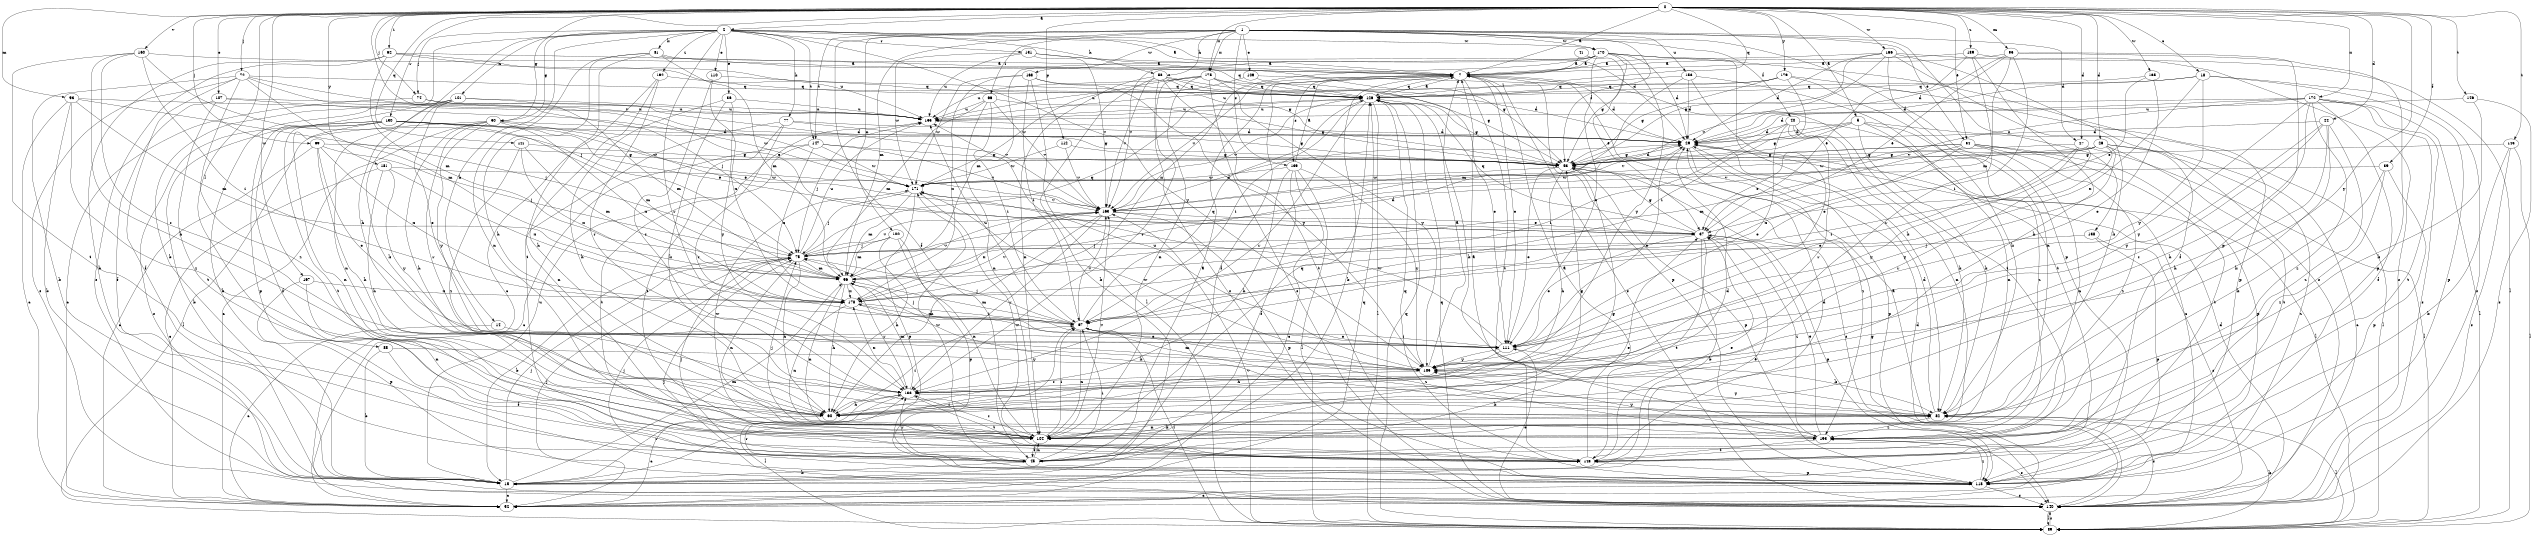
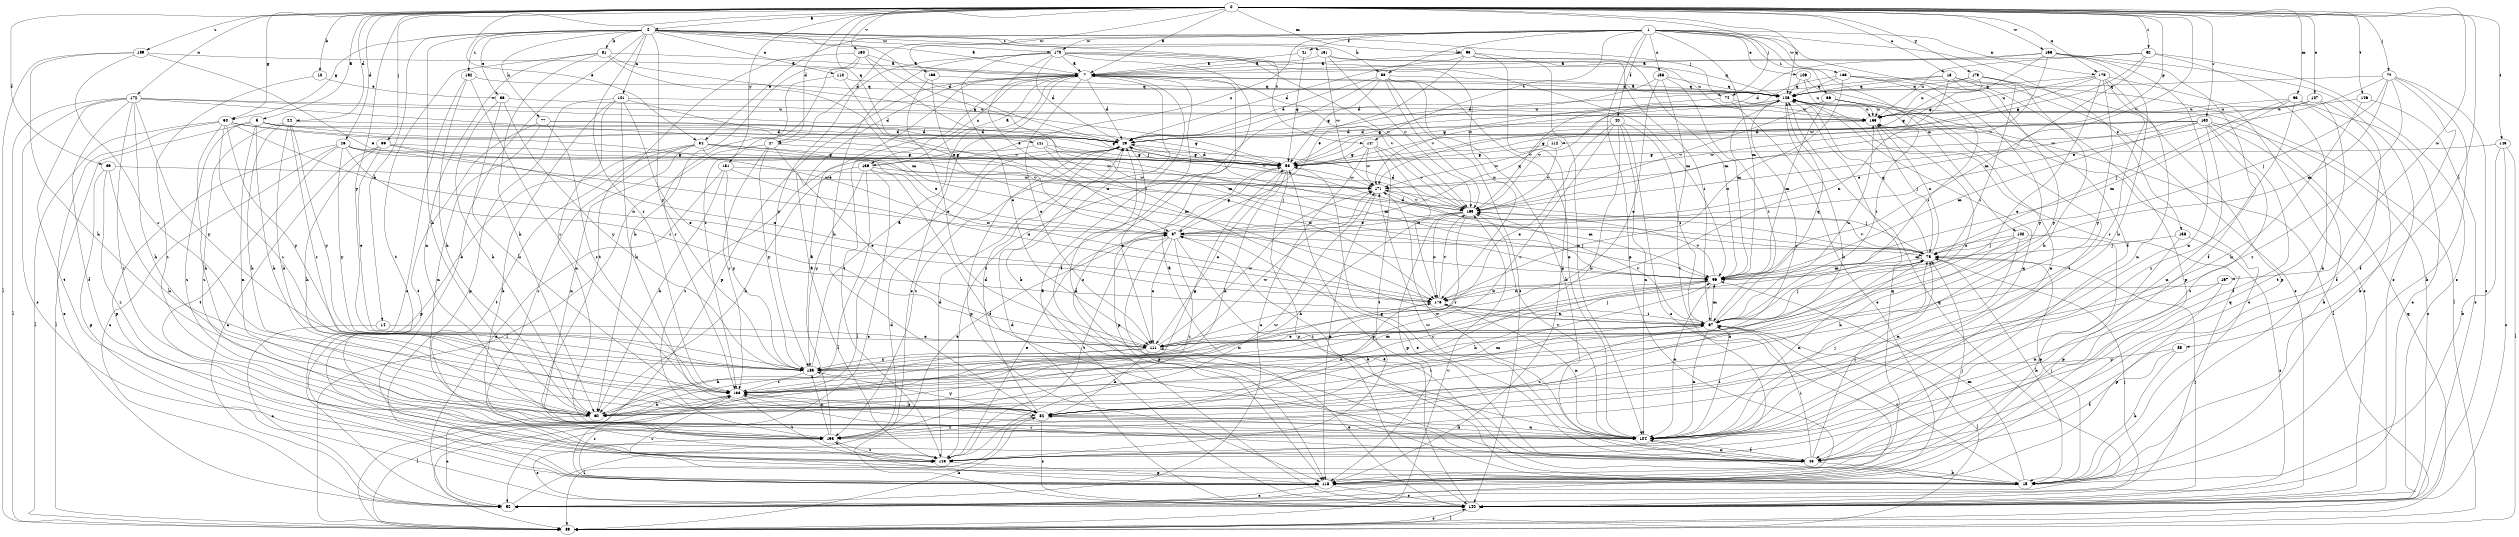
edge "1" -> "53": now "1" -> "41"
node "10": added
edge "171" -> "75": reversed
edge "95" -> "104": label "p" -> "n"
edge "26" -> "118": label "z" -> "p"
edge "15" -> "52": removed, label "c"
